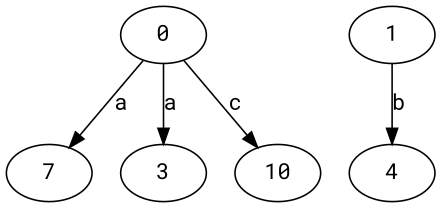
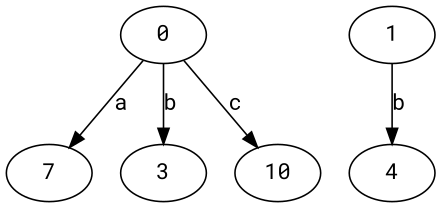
edge "0" -> "3": label "a" -> "b"
